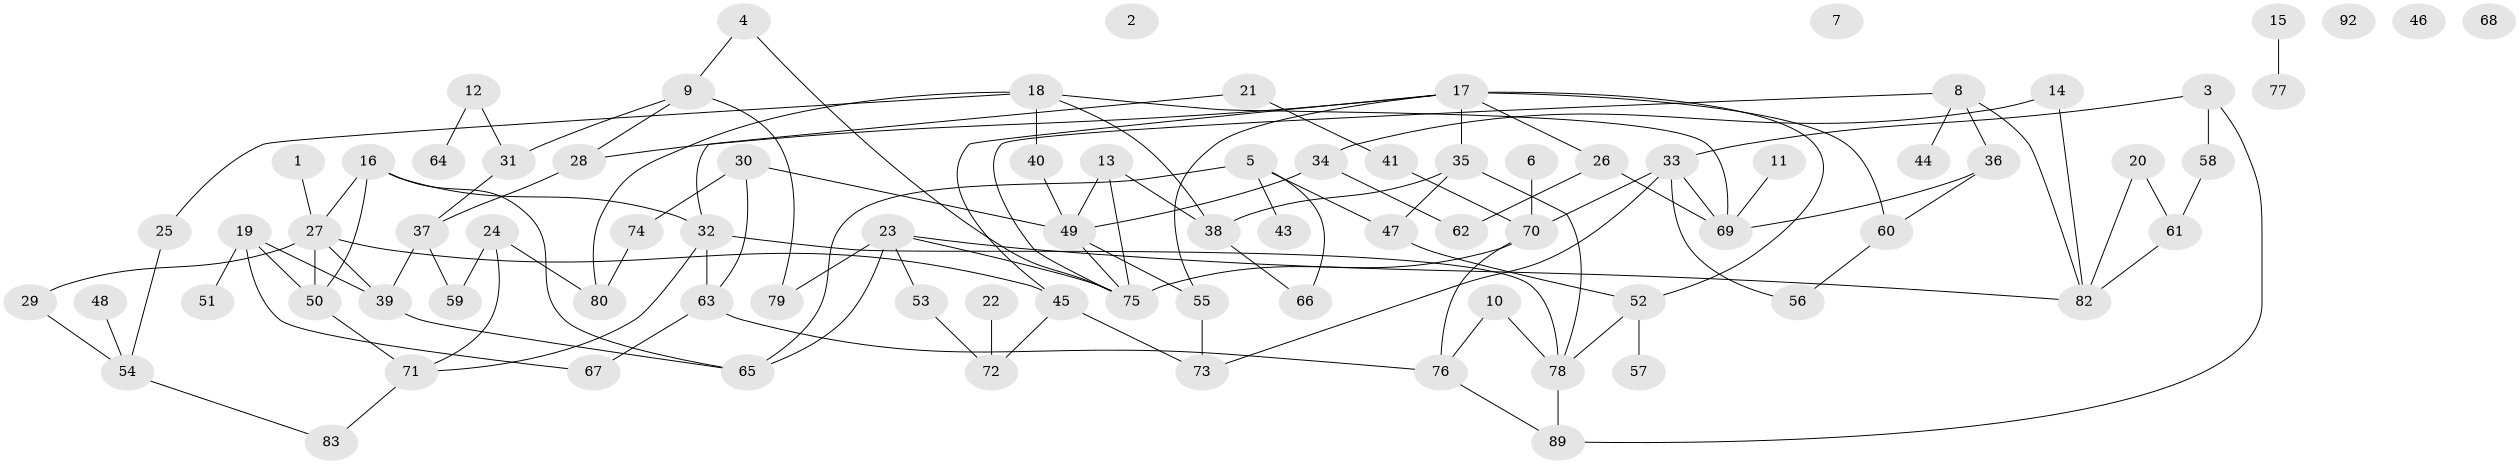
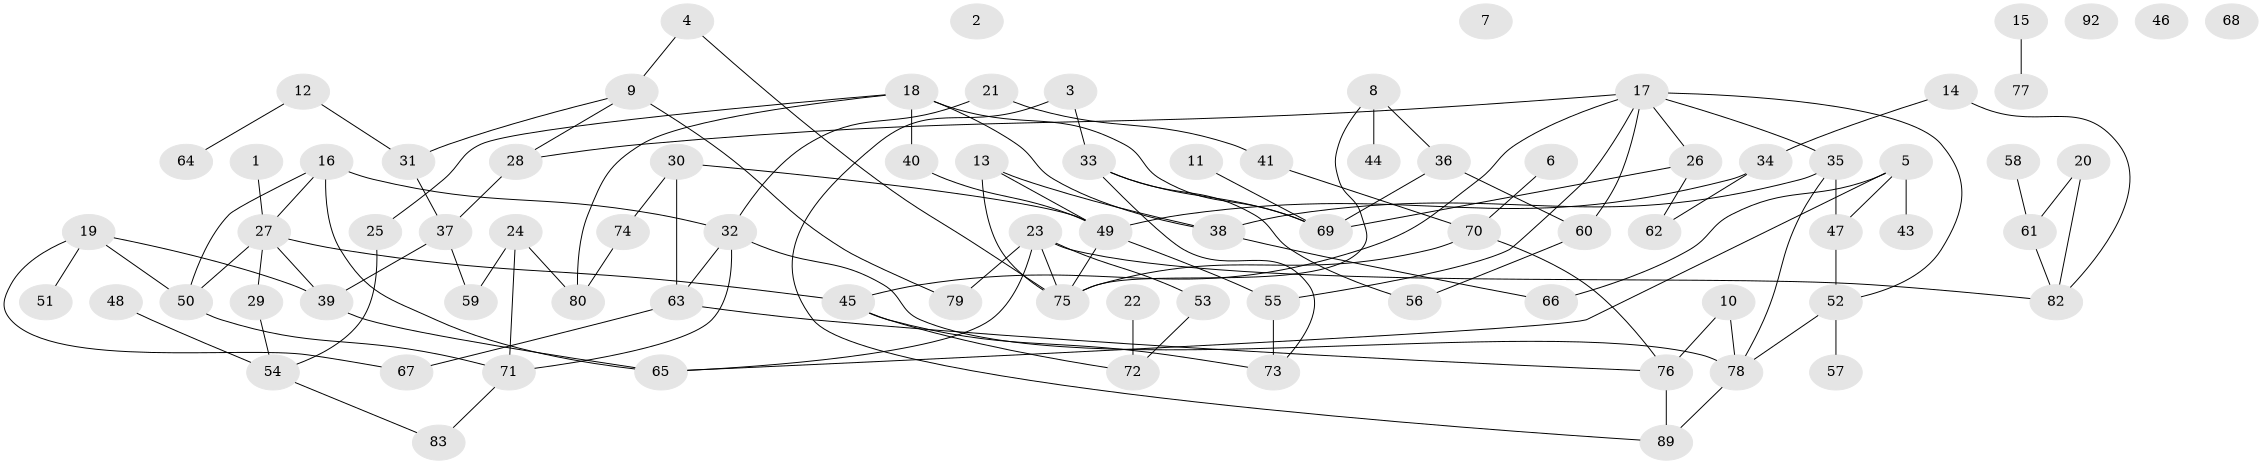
edge "3" -- "58": removed
edge "8" -- "82": removed
edge "33" -- "70": removed
